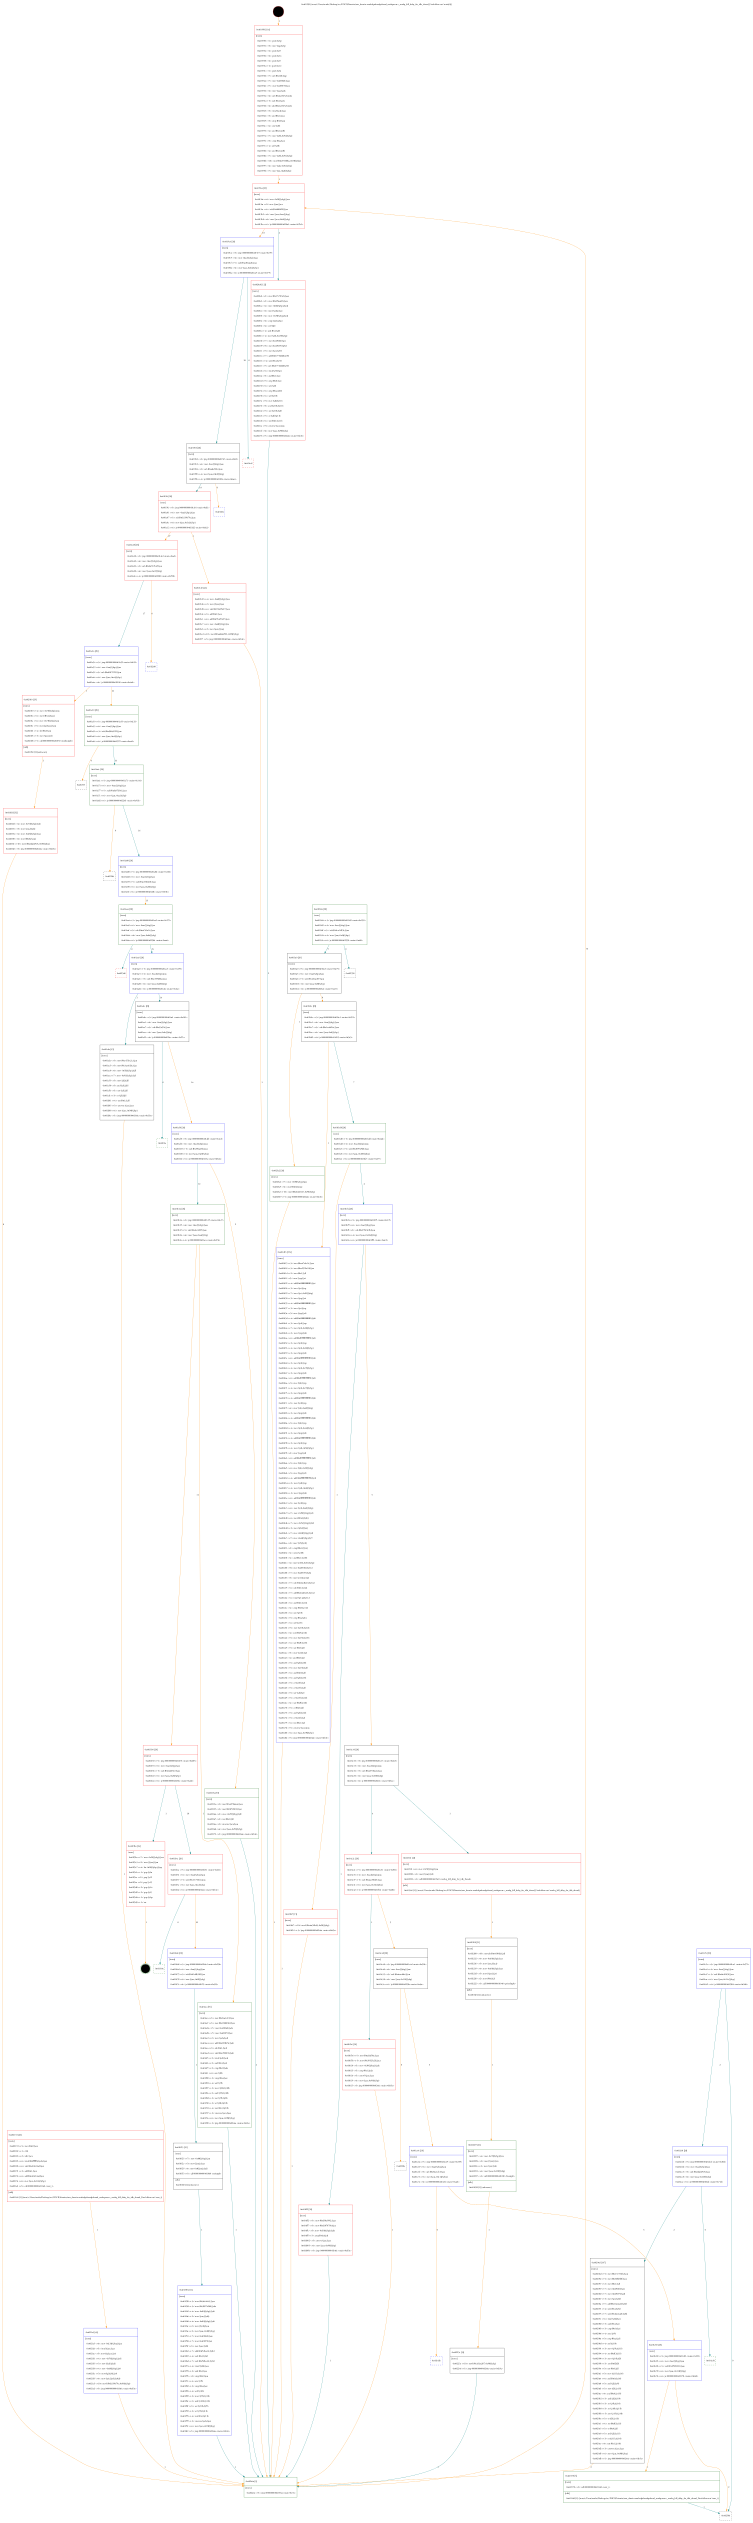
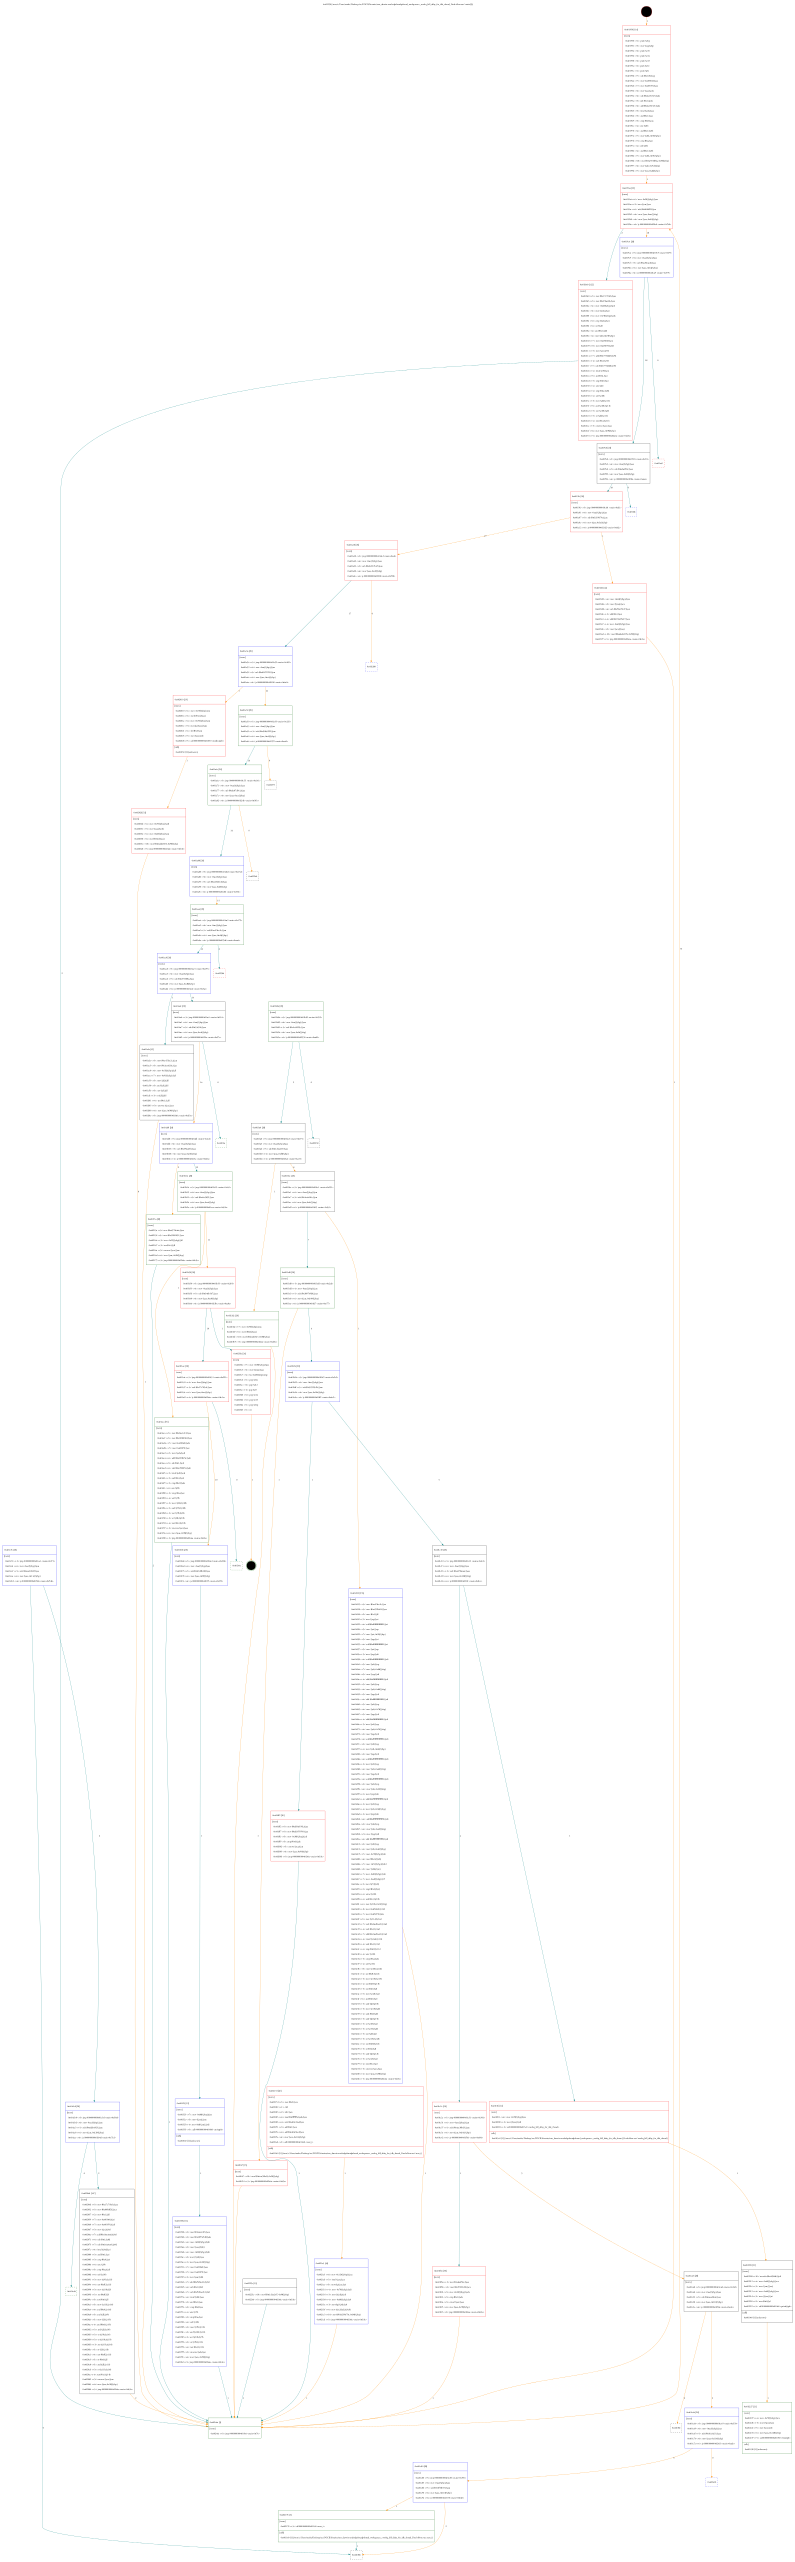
edge "0x4019e0 [28]" -> "0x401fd4": color darkorange -> teal
edge "0x401bf4 [28]" -> "0x401c10 [28]": color darkorange -> teal
node "0x401f25 [19]": color black -> blue
edge "0x402227 [21]" -> "0x40223c [15]": removed, label "1"
